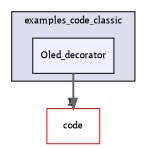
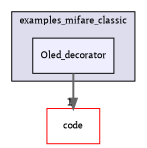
cluster "examples_code_classic": label "examples_code_classic" -> "examples_mifare_classic"
